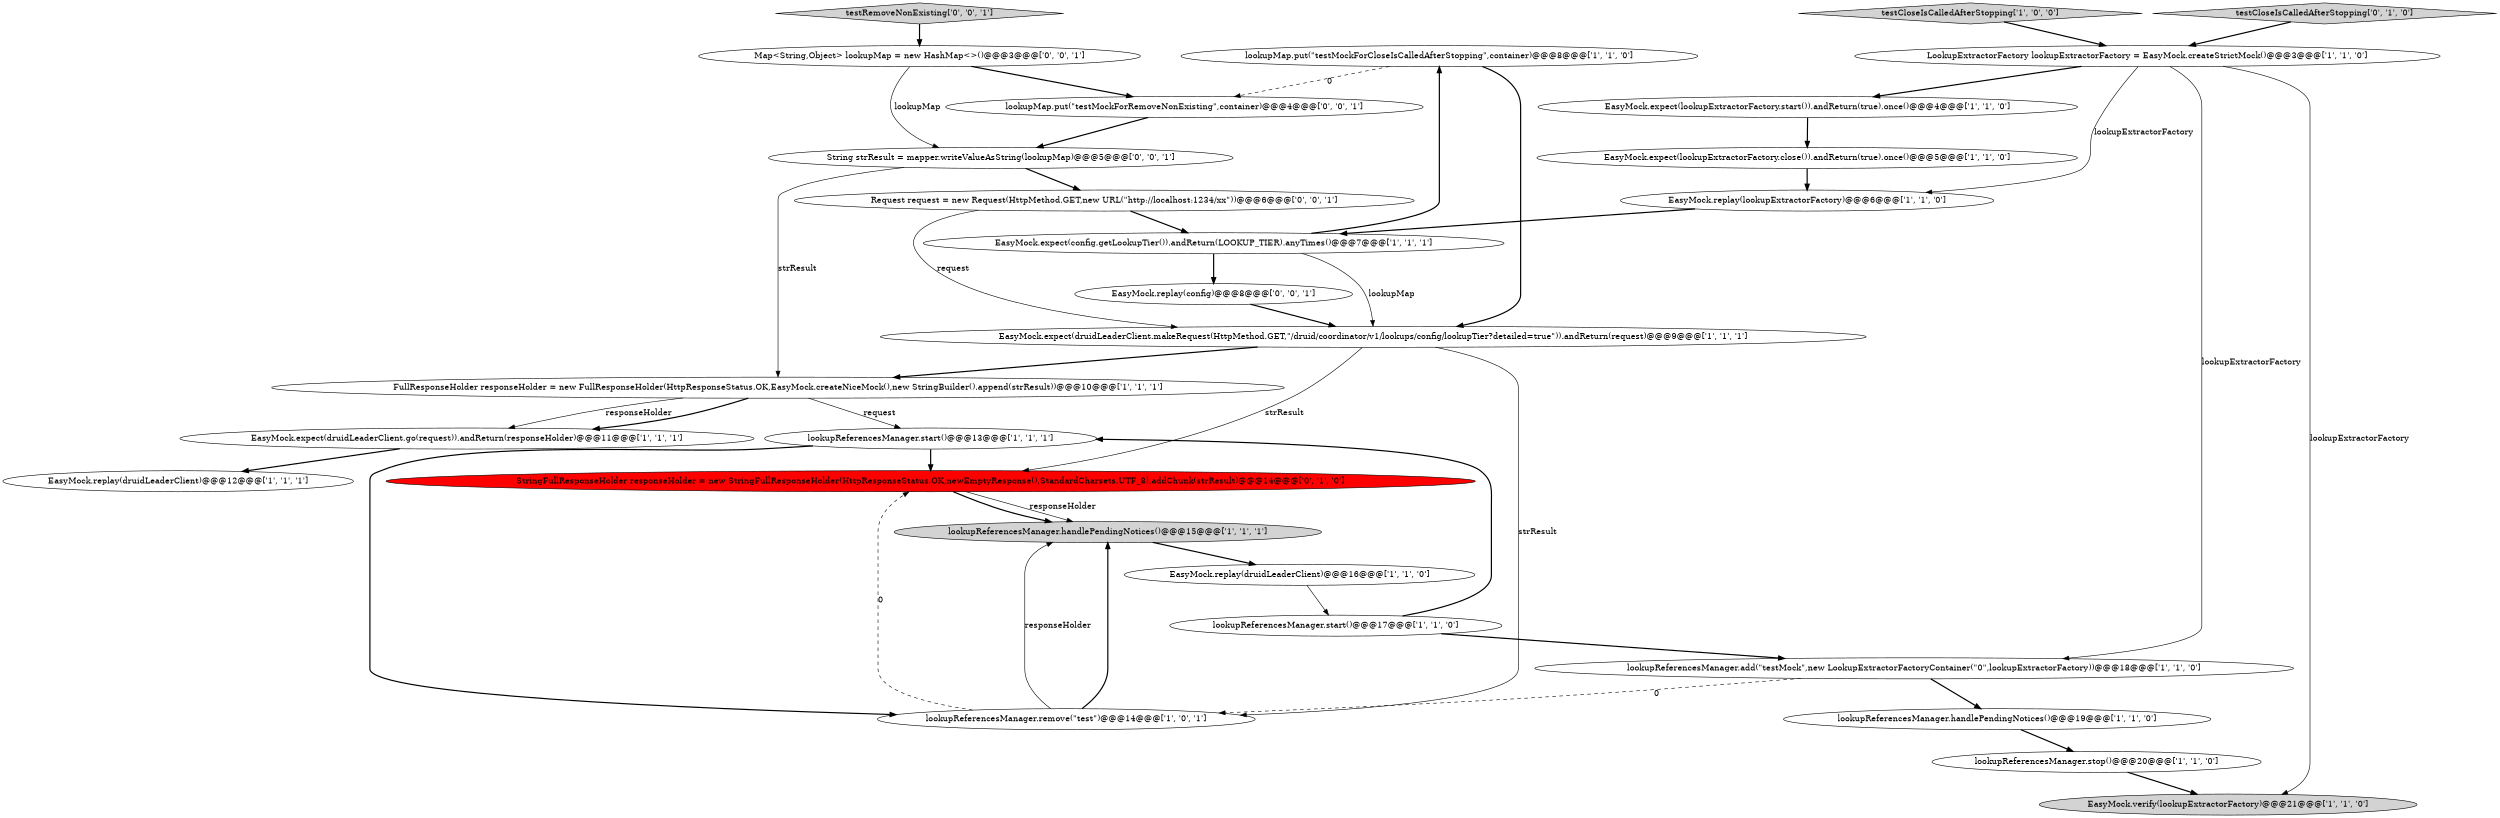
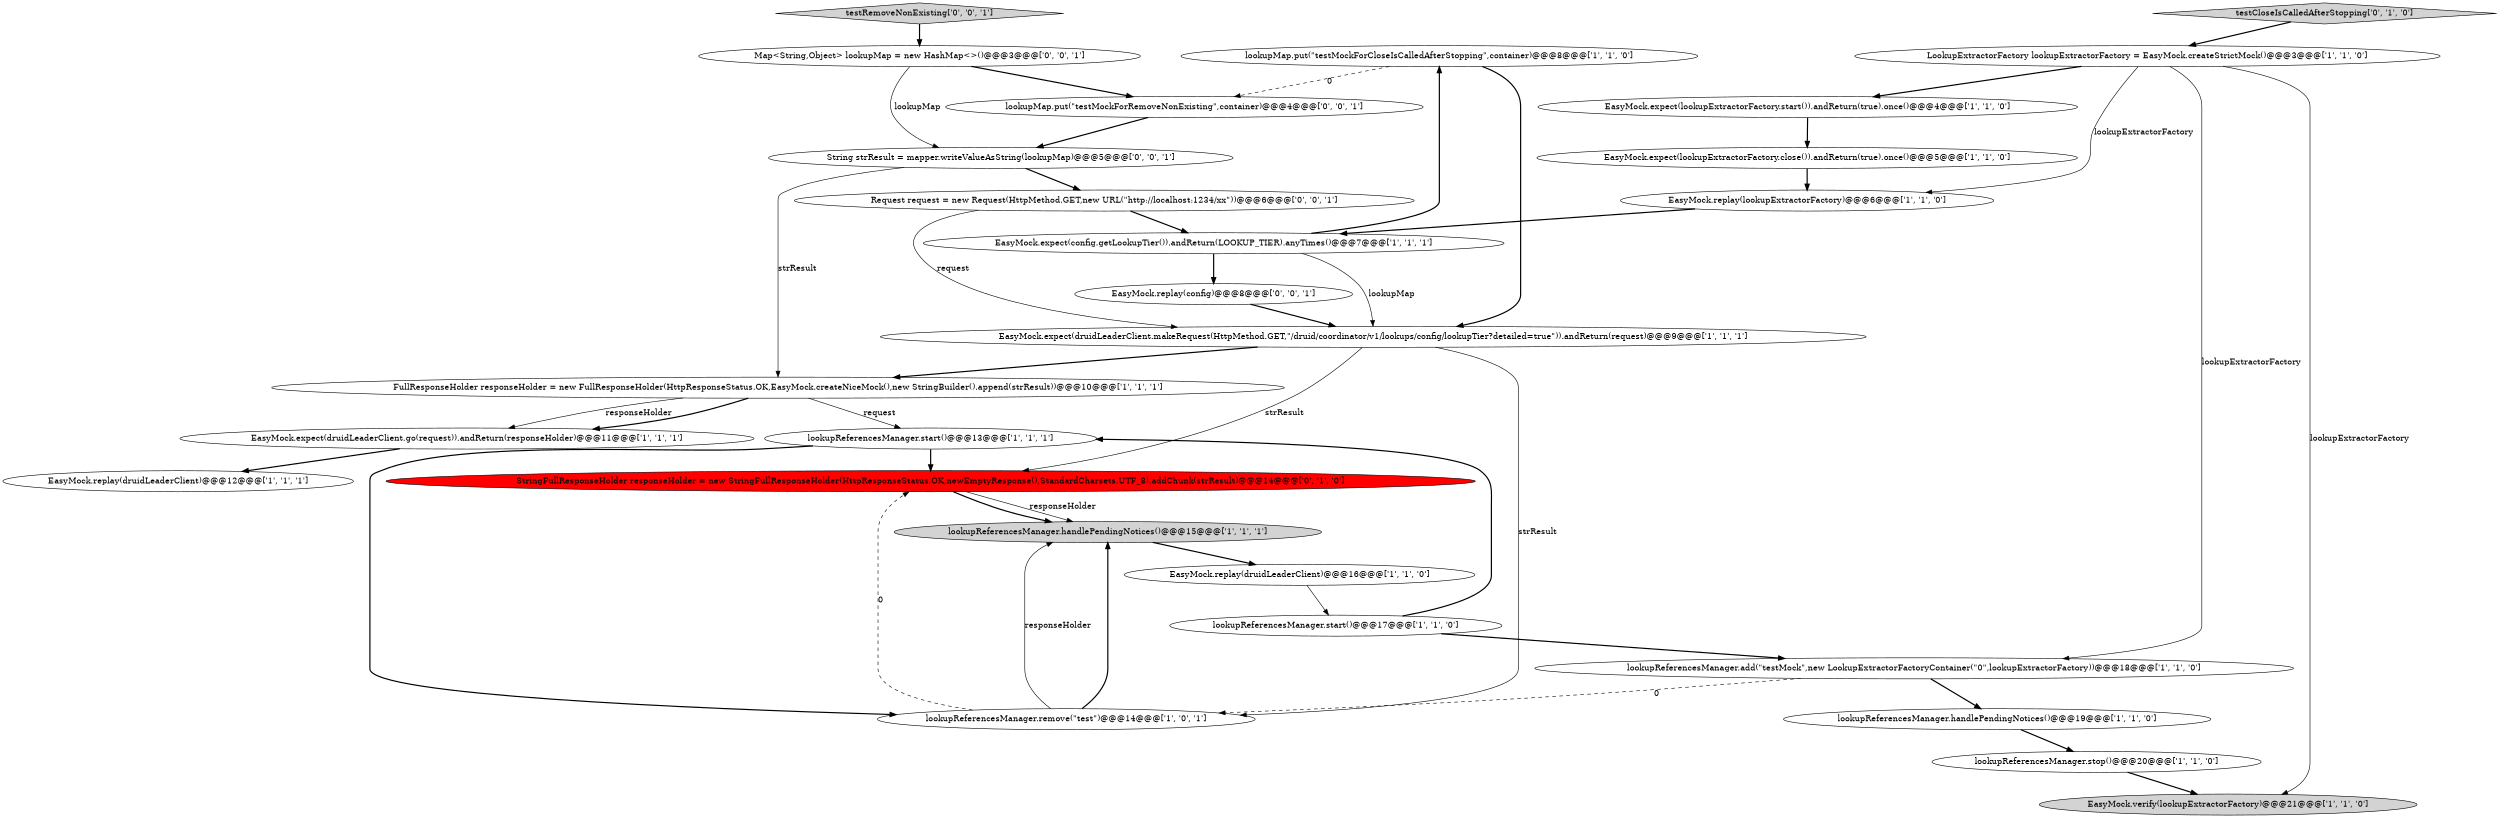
node "testCloseIsCalledAfterStopping['1', '0', '0']": removed
